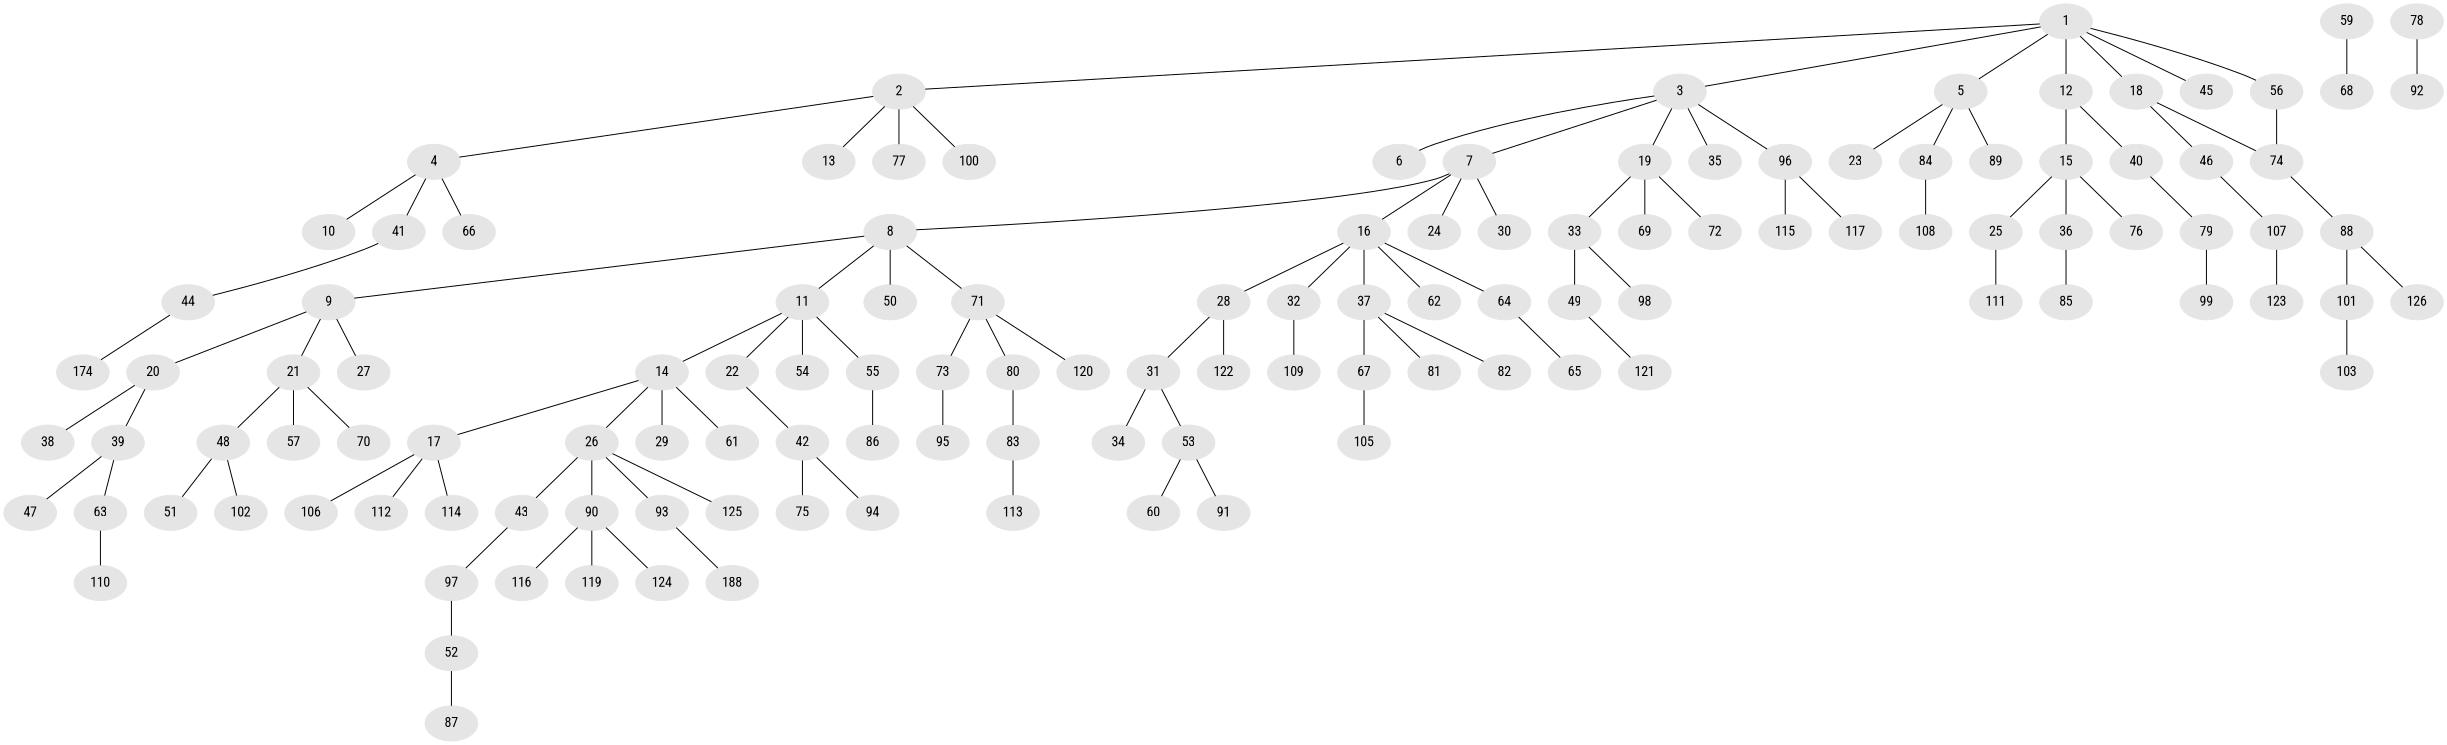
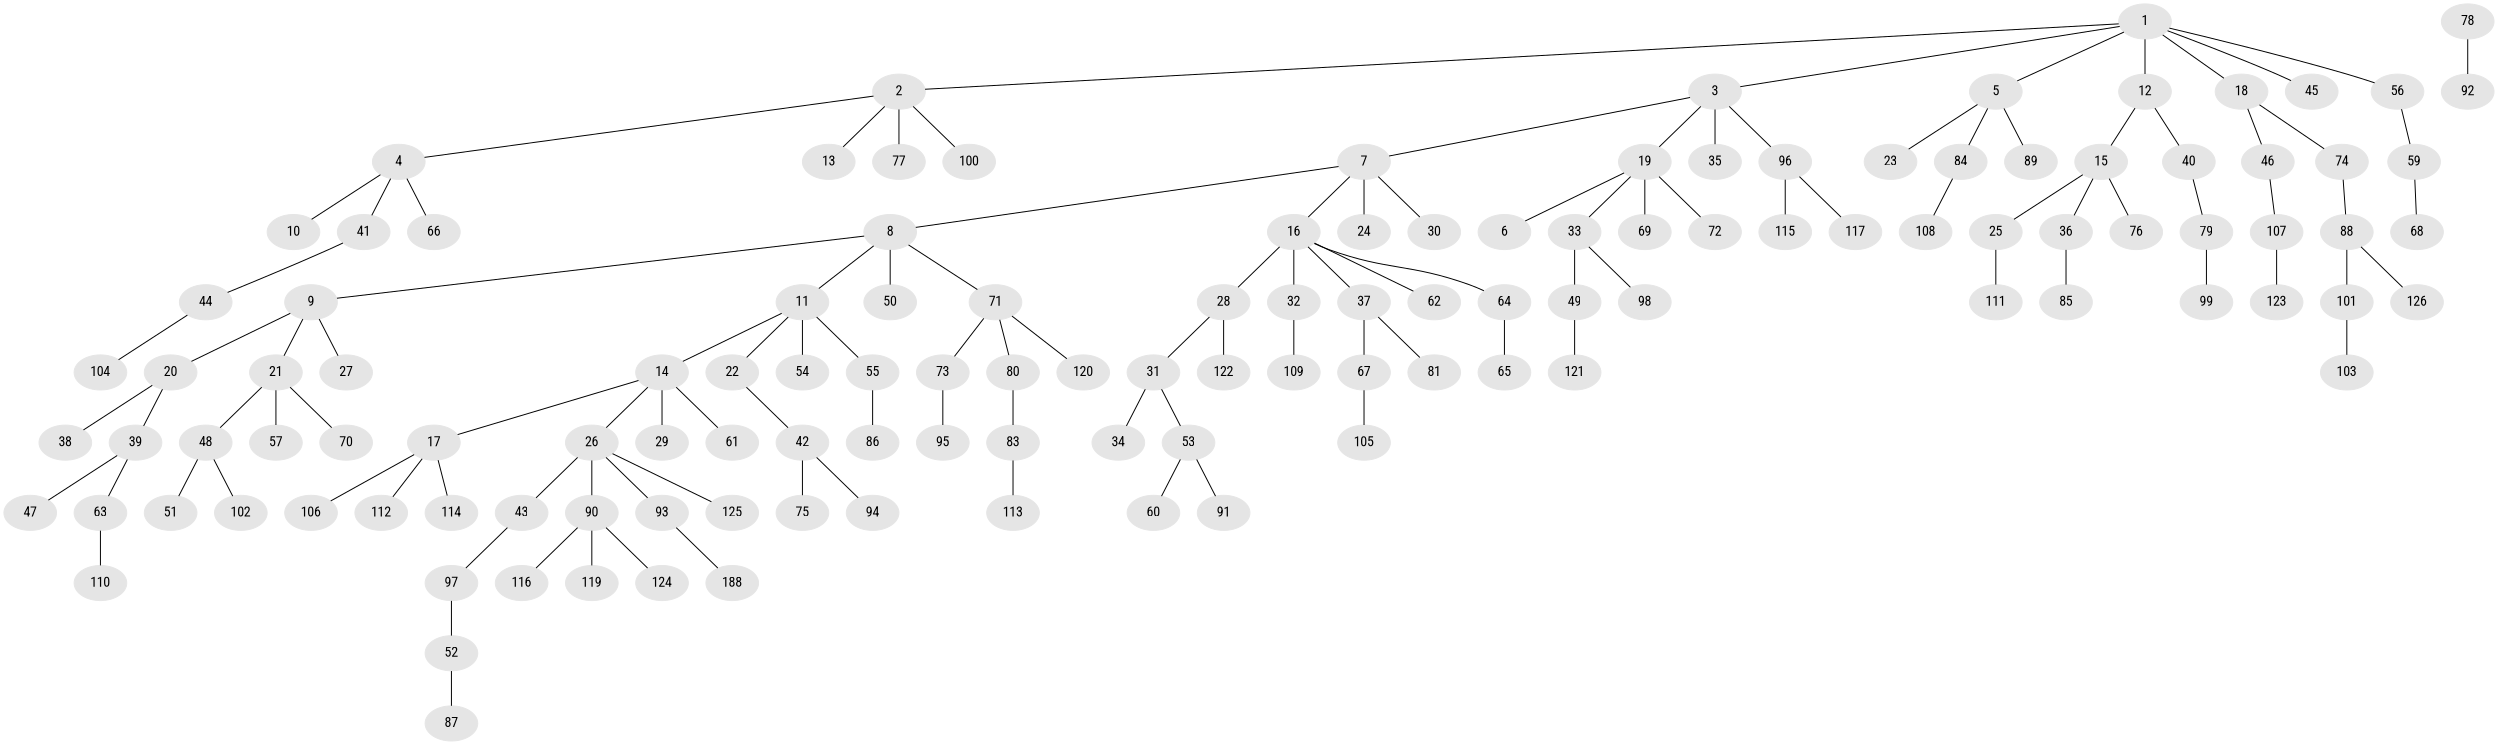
edge "3" -- "6": now "19" -- "6"
edge "56" -- "74": now "56" -- "59"
node "174": label "174" -> "104"
node "82": removed
